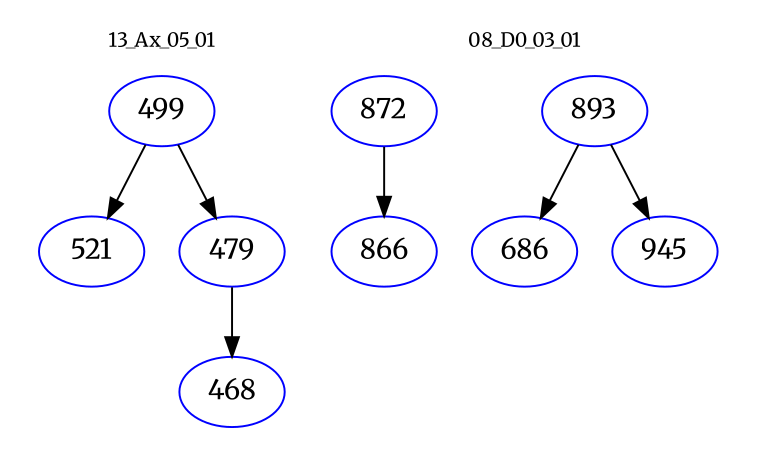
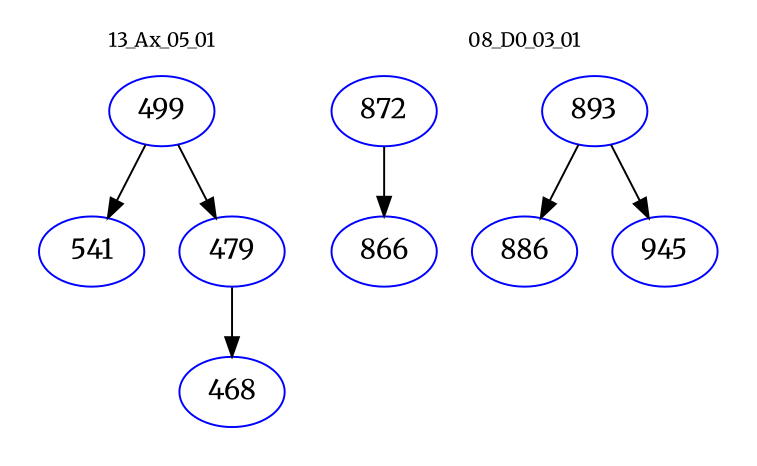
node "521": label "521" -> "541"
node "686": label "686" -> "886"
